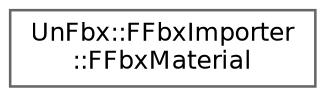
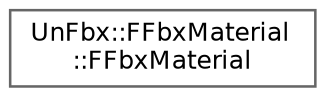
node "UnFbx::FFbxImporter ::FFbxMaterial": label "UnFbx::FFbxImporter ::FFbxMaterial" -> "UnFbx::FFbxMaterial ::FFbxMaterial"
